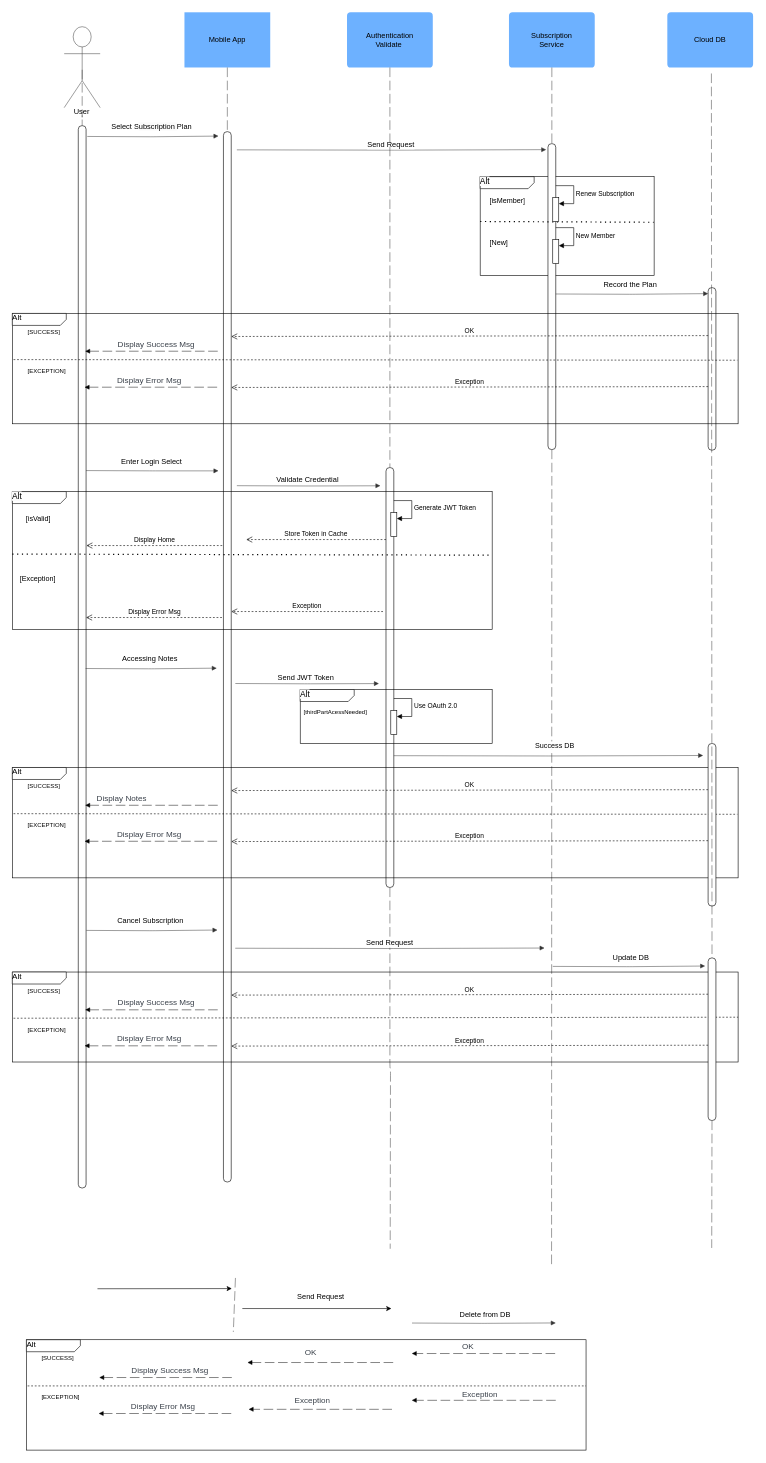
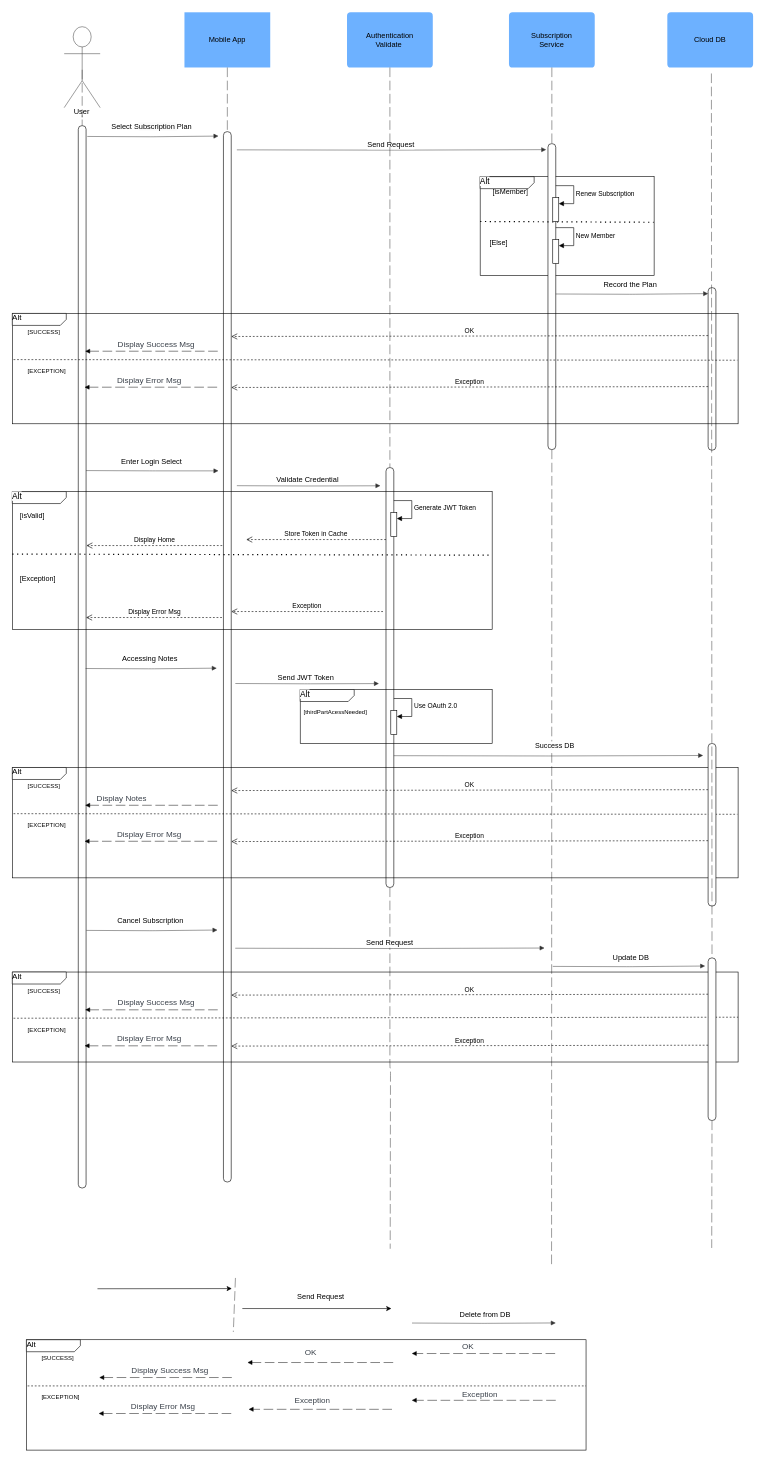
node "[isMember]": moved (510, 201) -> (513, 192)
node "[New]": label "[New]" -> "[Else]"
node "[isValid]": moved (46, 519) -> (40, 516)
